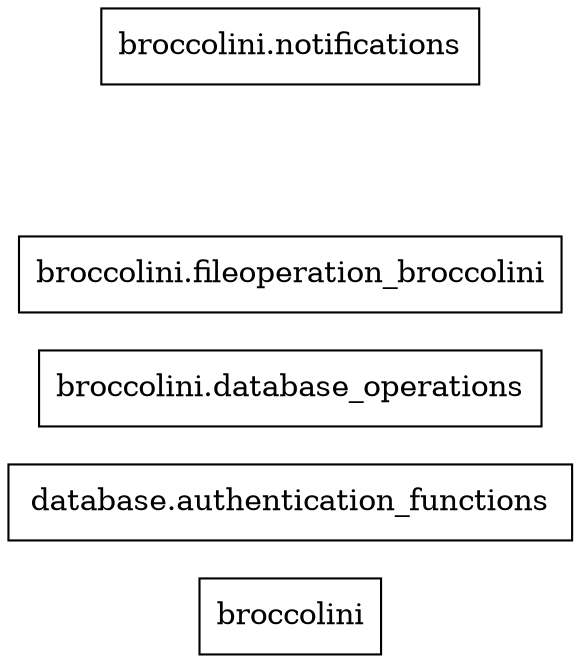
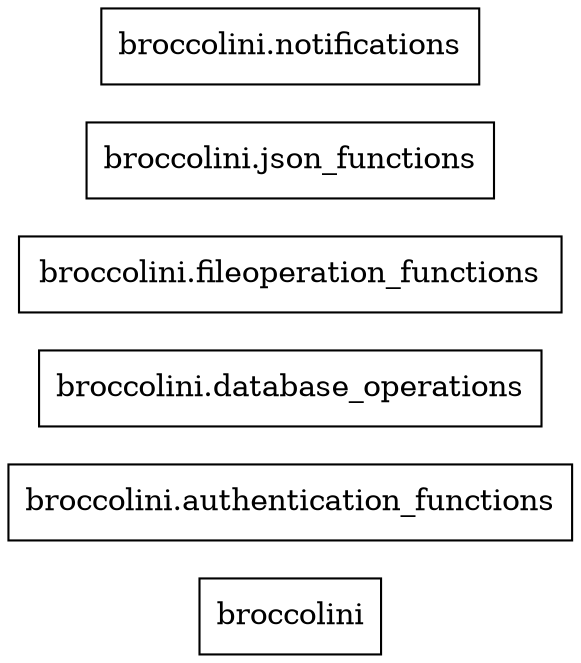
node "broccolini.json_functions": added
node "broccolini.fileoperation_broccolini": label "broccolini.fileoperation_broccolini" -> "broccolini.fileoperation_functions"
node "database.authentication_functions": label "database.authentication_functions" -> "broccolini.authentication_functions"
